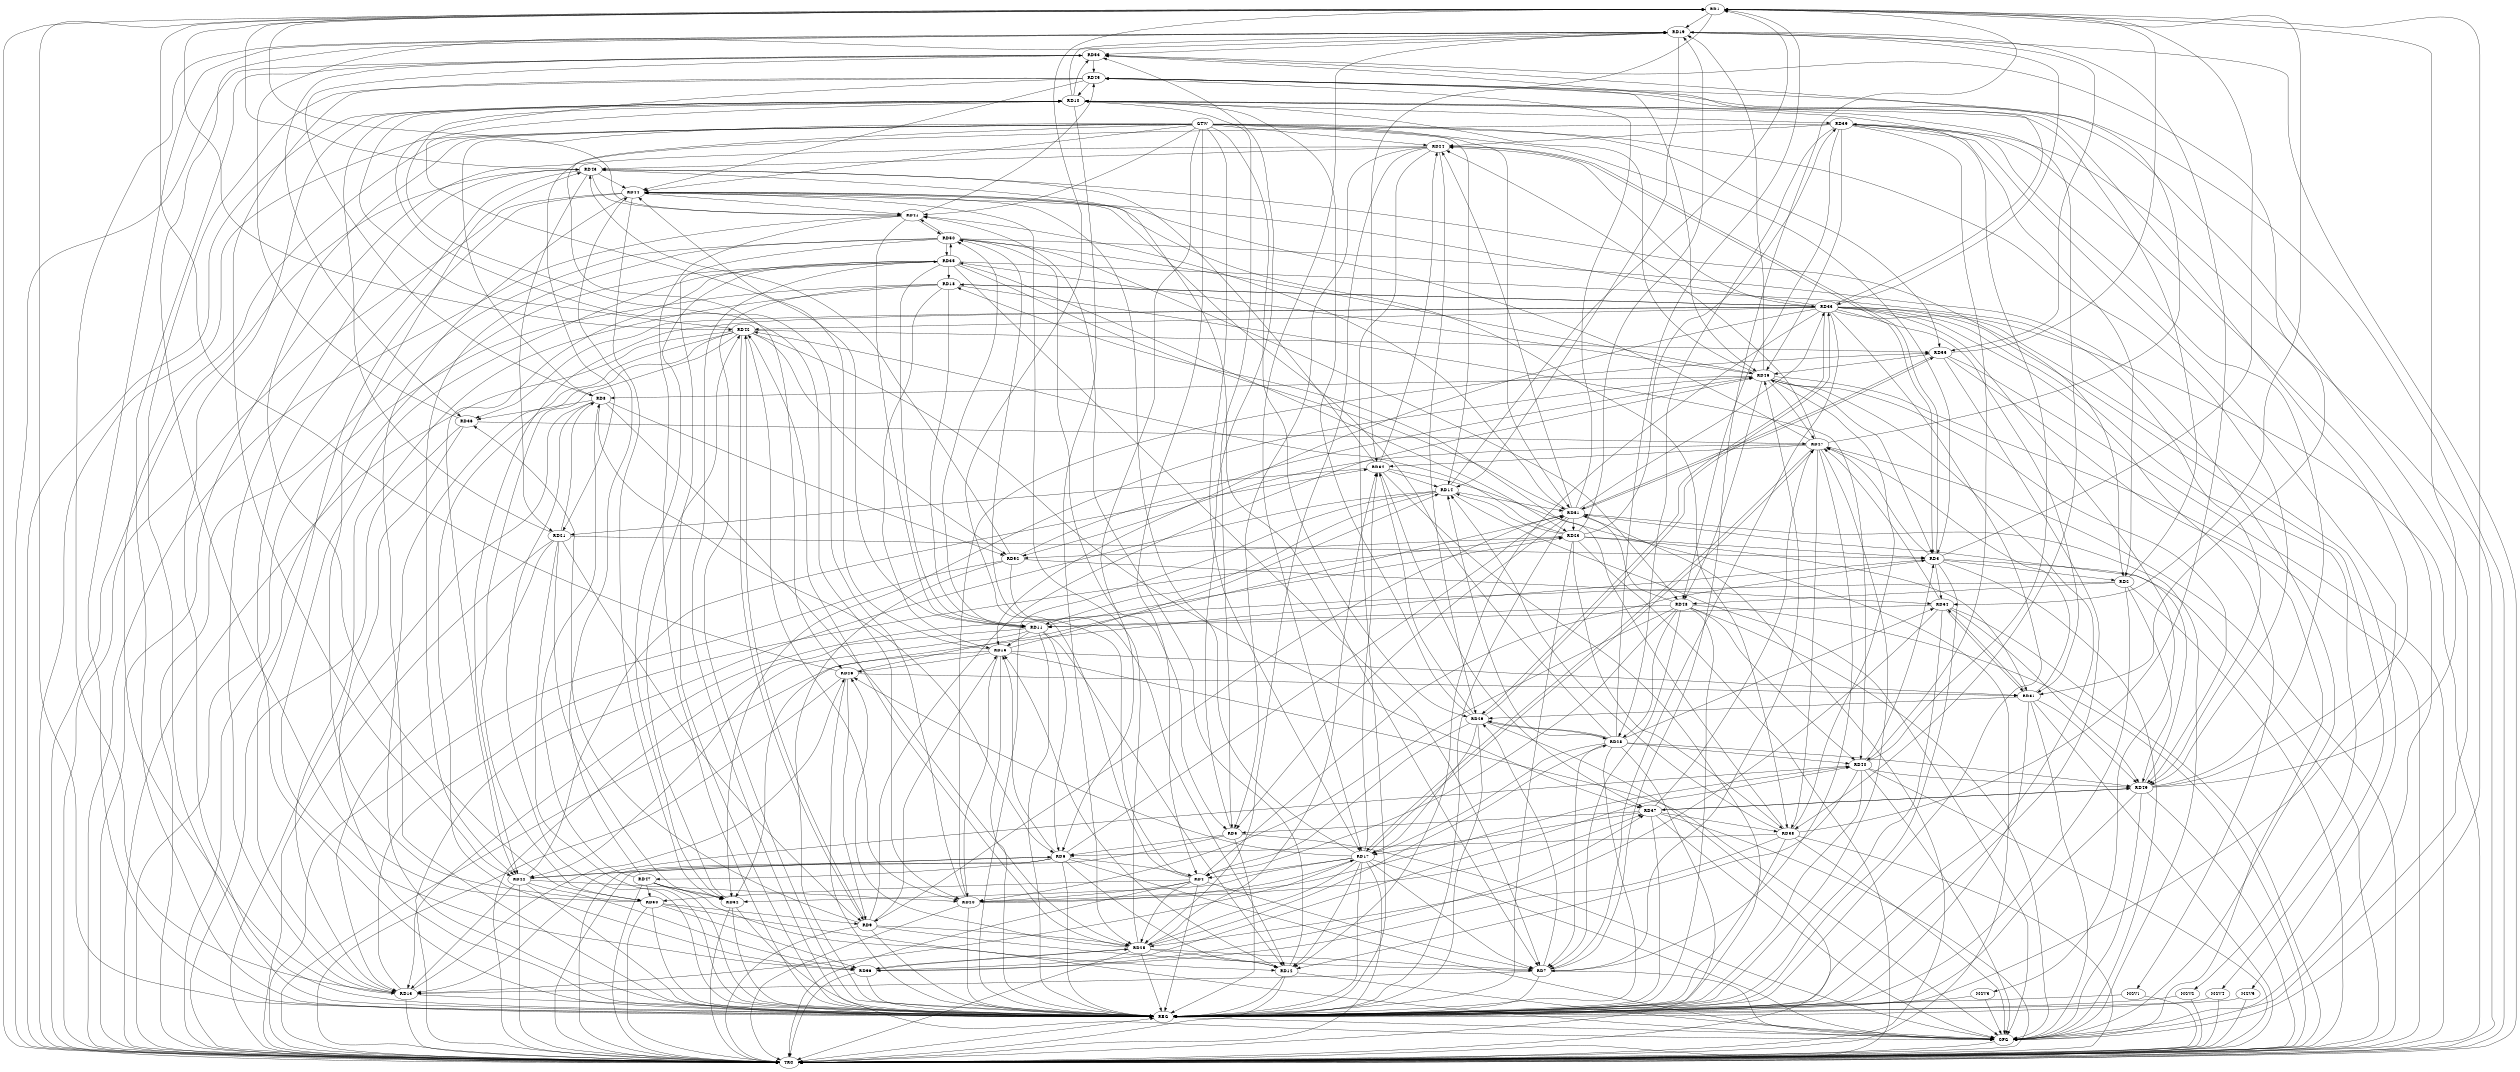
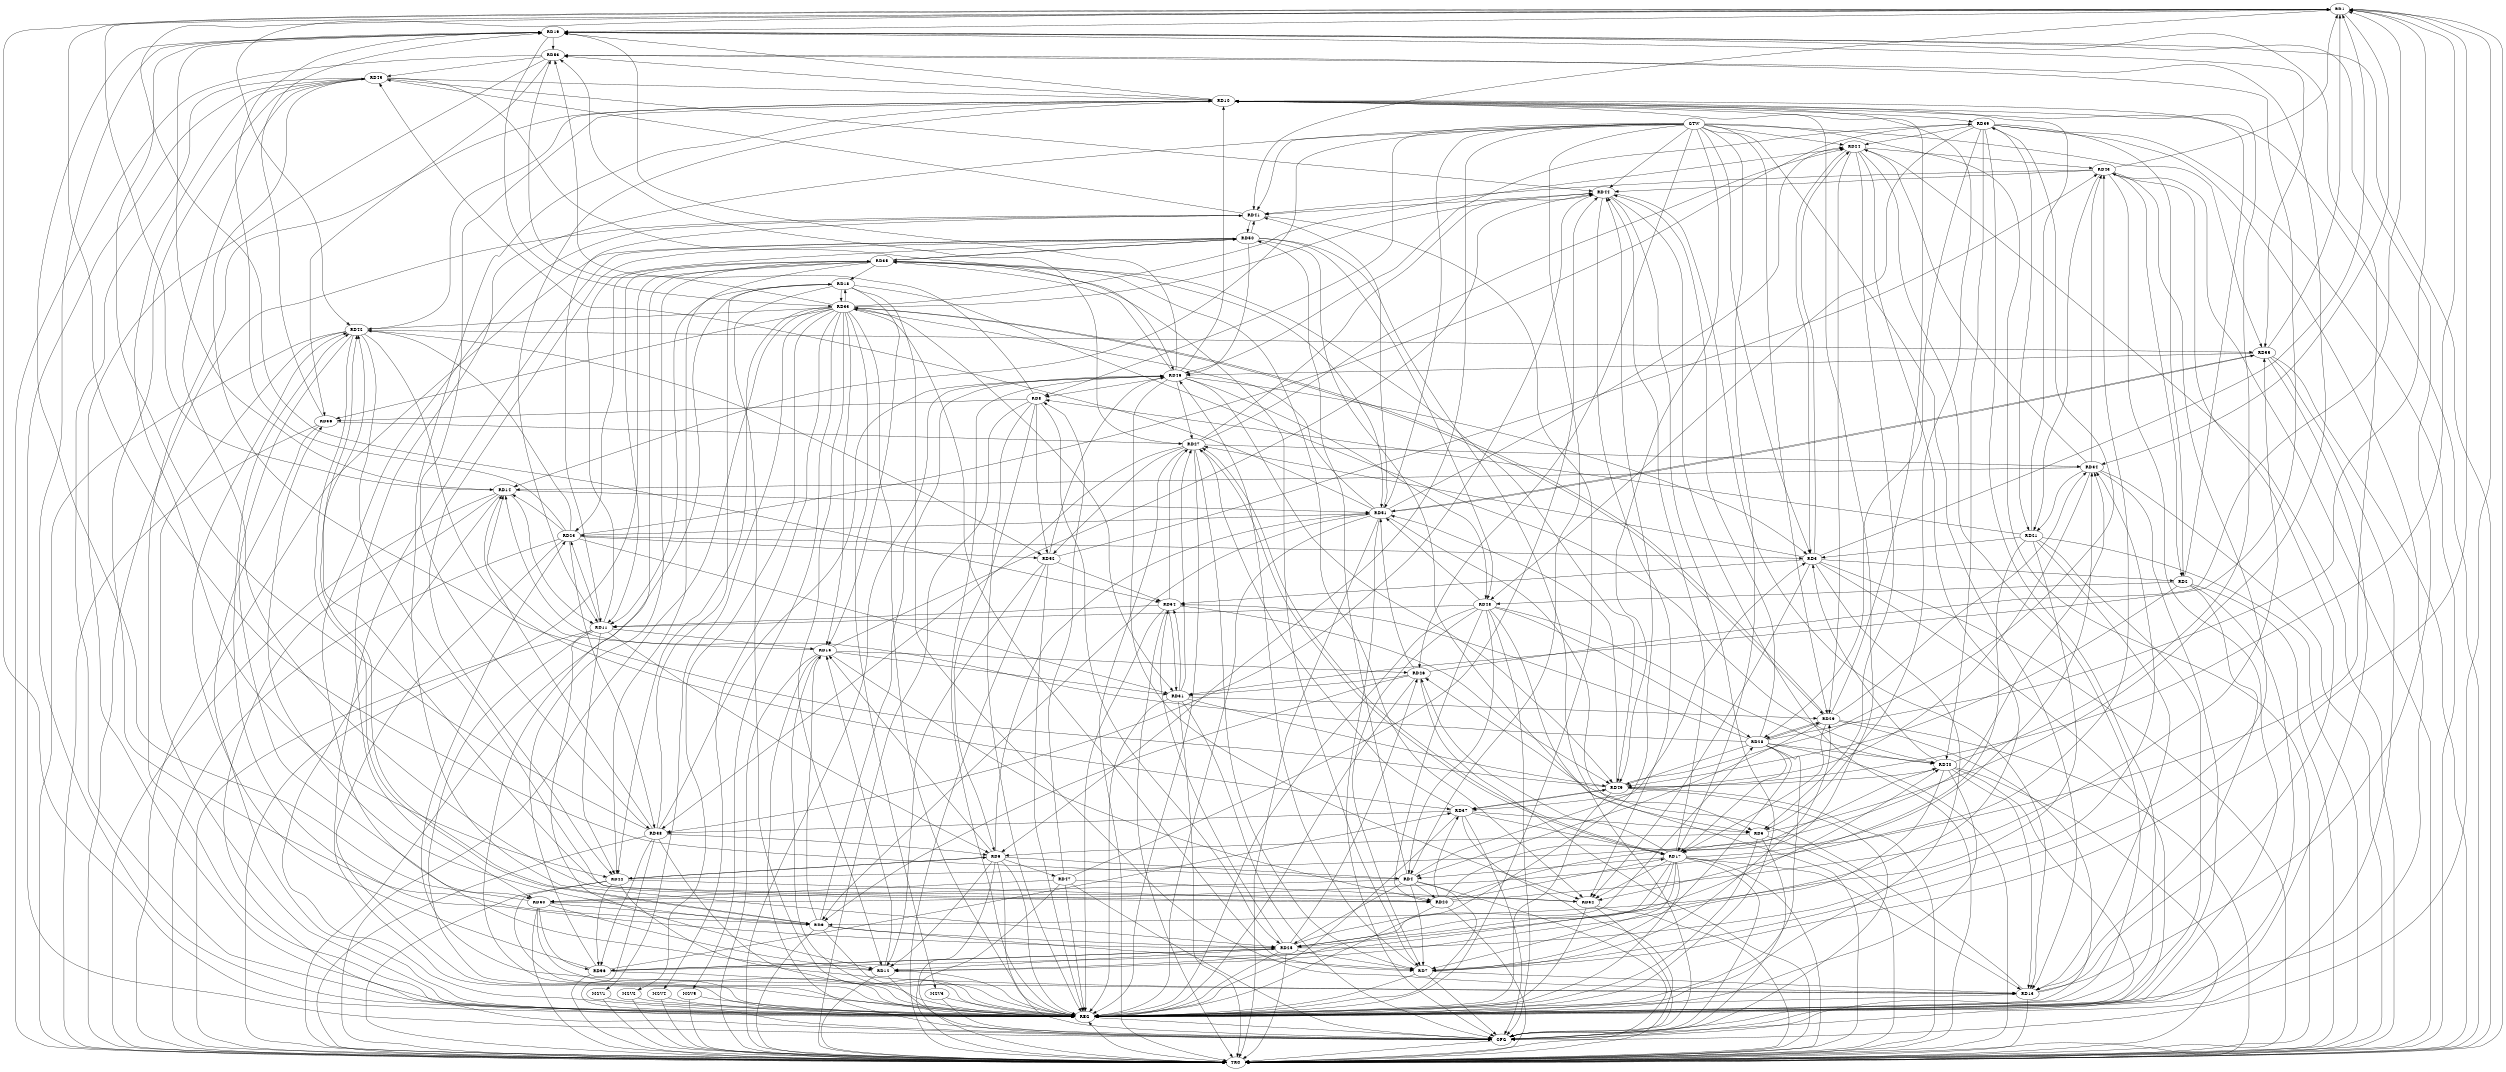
edge "RD42" -> "RD96": reversed
edge "RD45" -> "TRC": now "RD45" -> "RD9"
edge "RD54" -> "RD25": reversed
